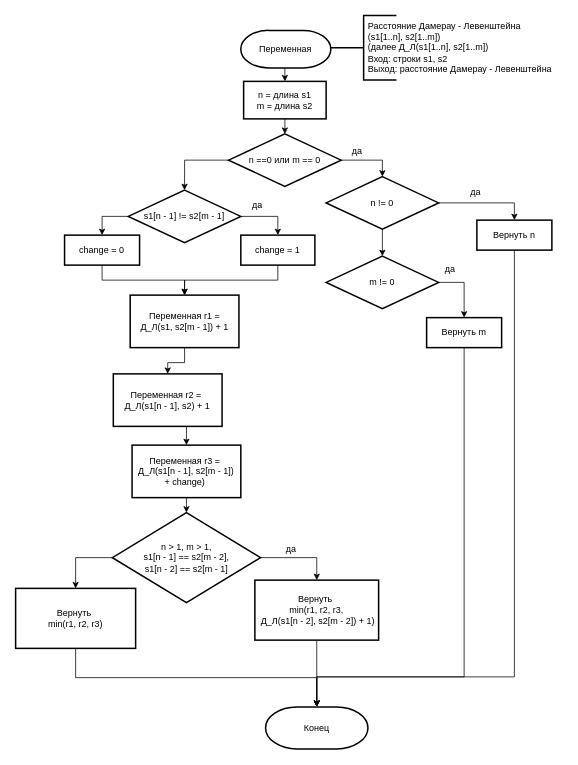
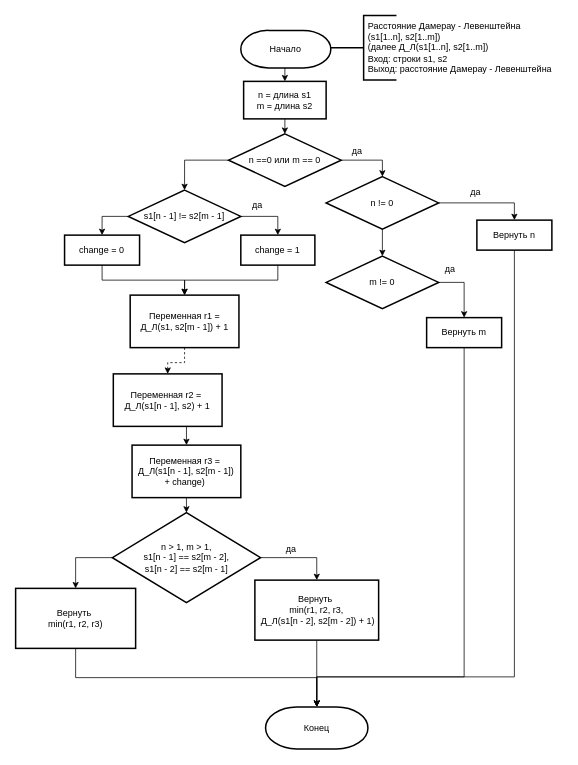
node "Переменная": label "Переменная" -> "Начало"
edge "Переменная r1 = Д_Л(s1, s2[m - 1]) + 1" -> "Переменная r2 = Д_Л(s1[n - 1], s2) + 1": style solid -> dashed
